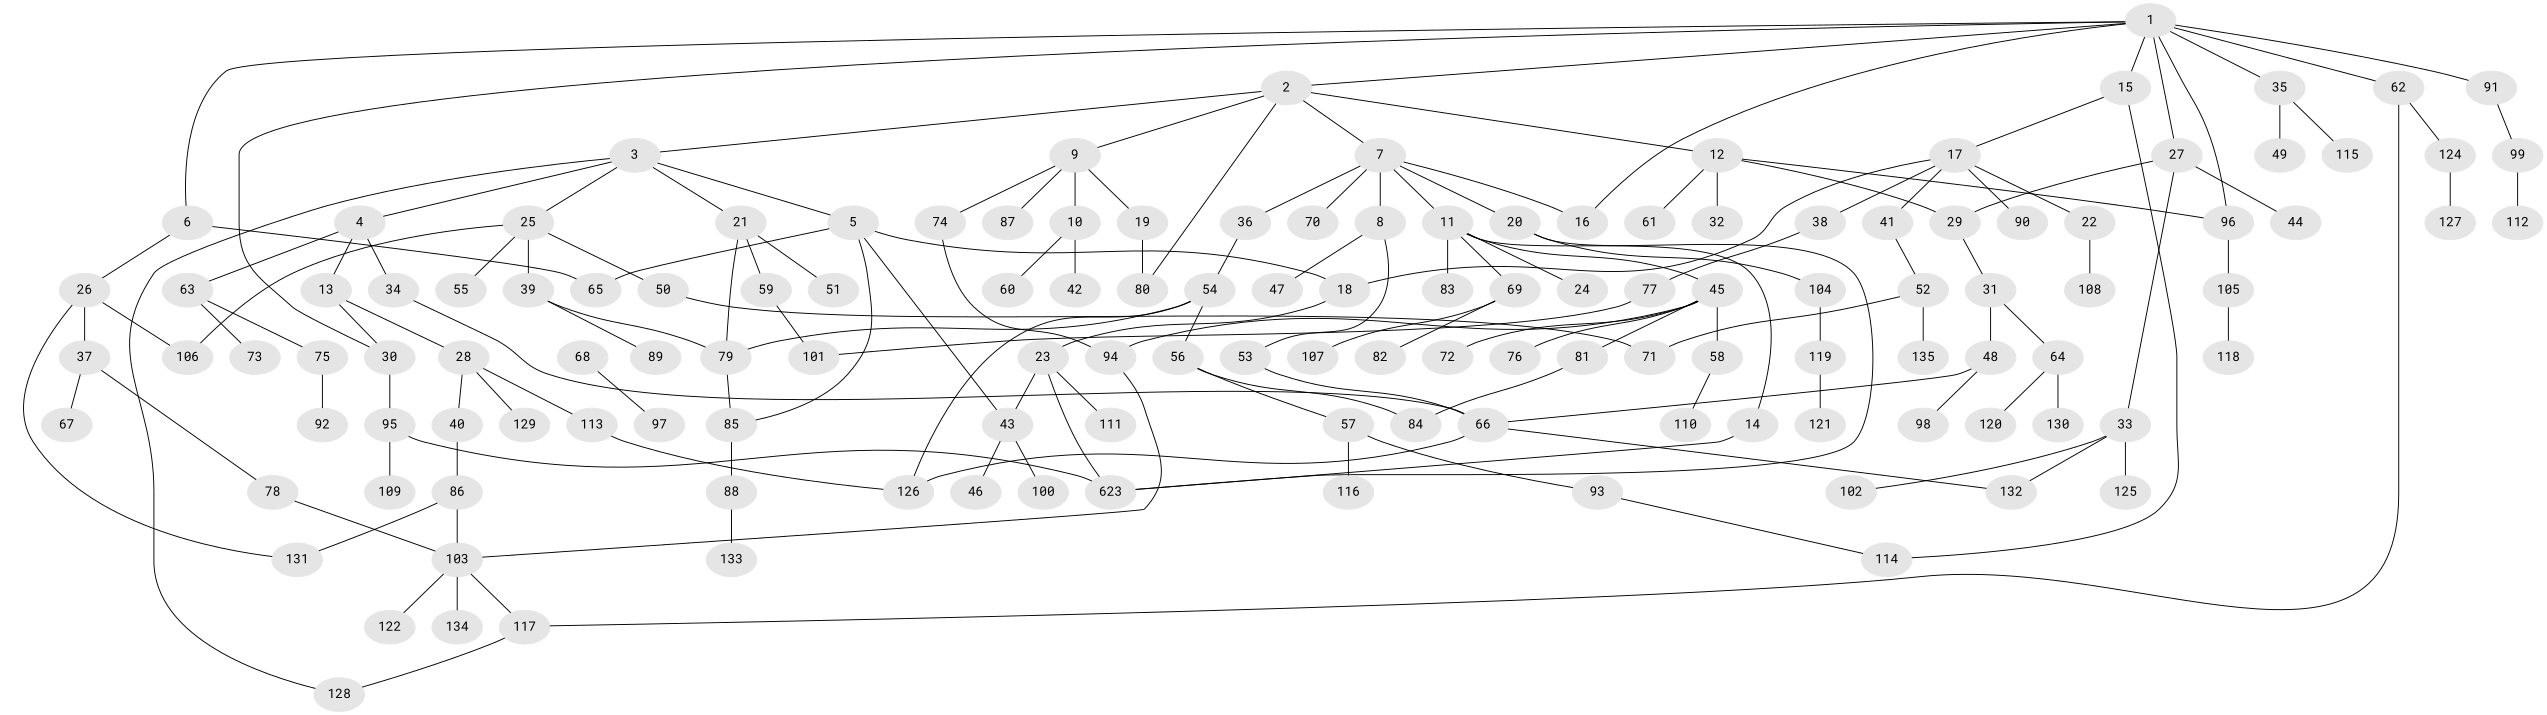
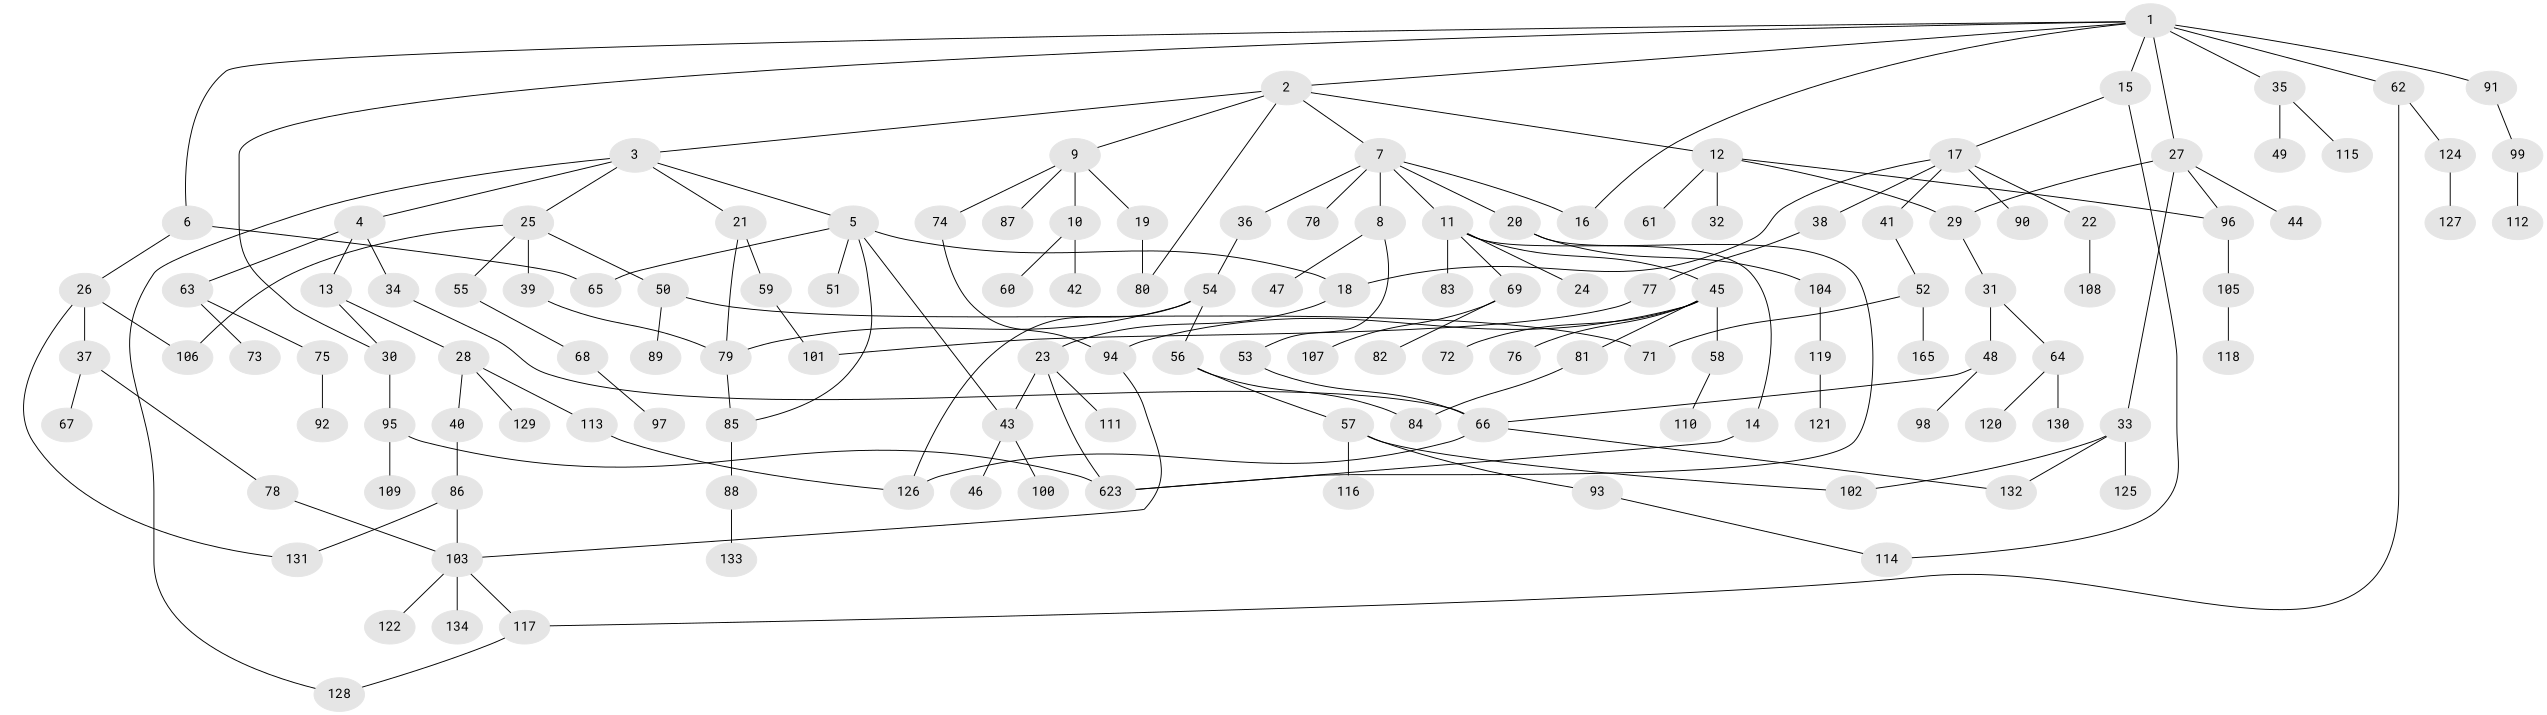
edge "1" -- "96": now "27" -- "96"
edge "21" -- "51": now "5" -- "51"
edge "55" -- "68": added
edge "39" -- "89": now "50" -- "89"
node "135": label "135" -> "165"
edge "57" -- "102": added
